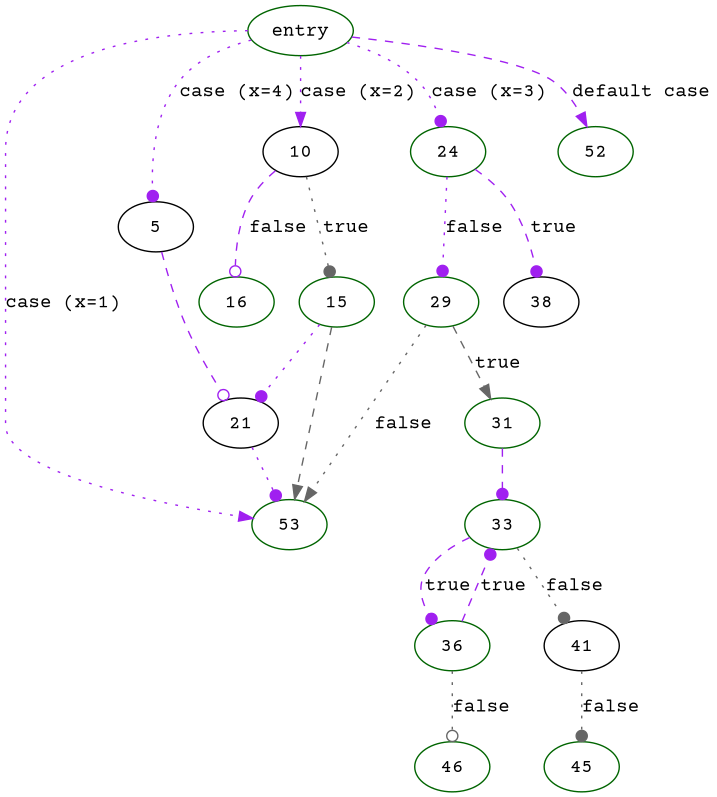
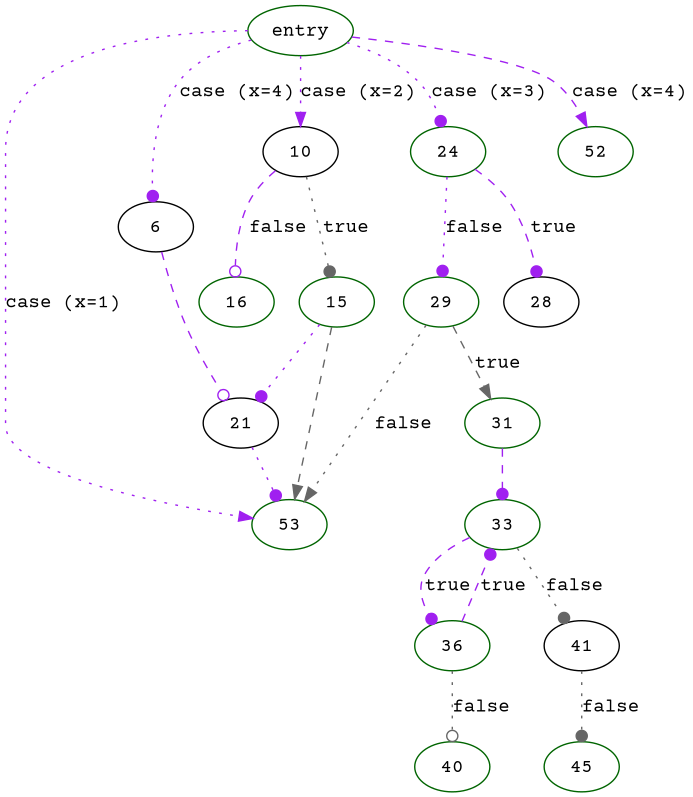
edge "entry" -> "52": label "default case" -> "case (x=4)"
node "5": label "5" -> "6"
node "38": label "38" -> "28"
node "46": label "46" -> "40"
